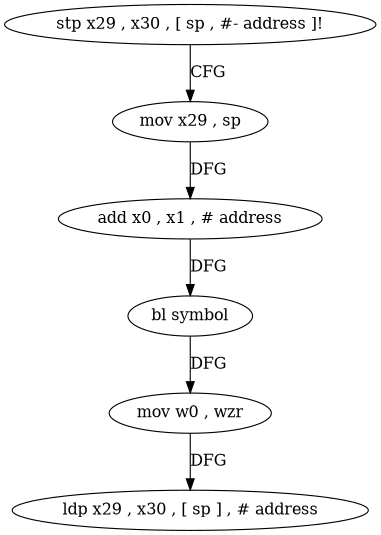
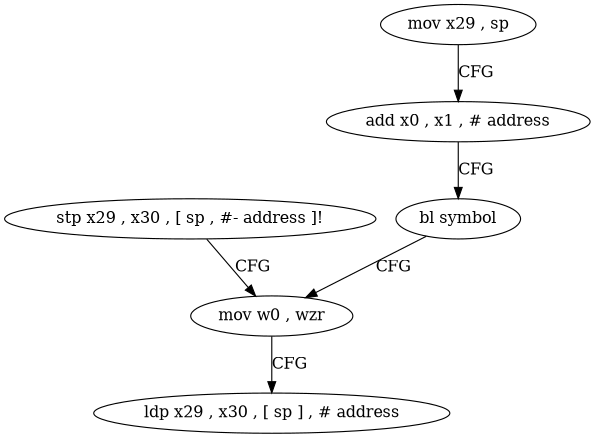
edge "stp x29 , x30 , [ sp , #- address ]!" -> "mov x29 , sp": now "stp x29 , x30 , [ sp , #- address ]!" -> "mov w0 , wzr"
edge "mov x29 , sp" -> "add x0 , x1 , # address": label "DFG" -> "CFG"
edge "add x0 , x1 , # address" -> "bl symbol": label "DFG" -> "CFG"
edge "bl symbol" -> "mov w0 , wzr": label "DFG" -> "CFG"
edge "mov w0 , wzr" -> "ldp x29 , x30 , [ sp ] , # address": label "DFG" -> "CFG"
